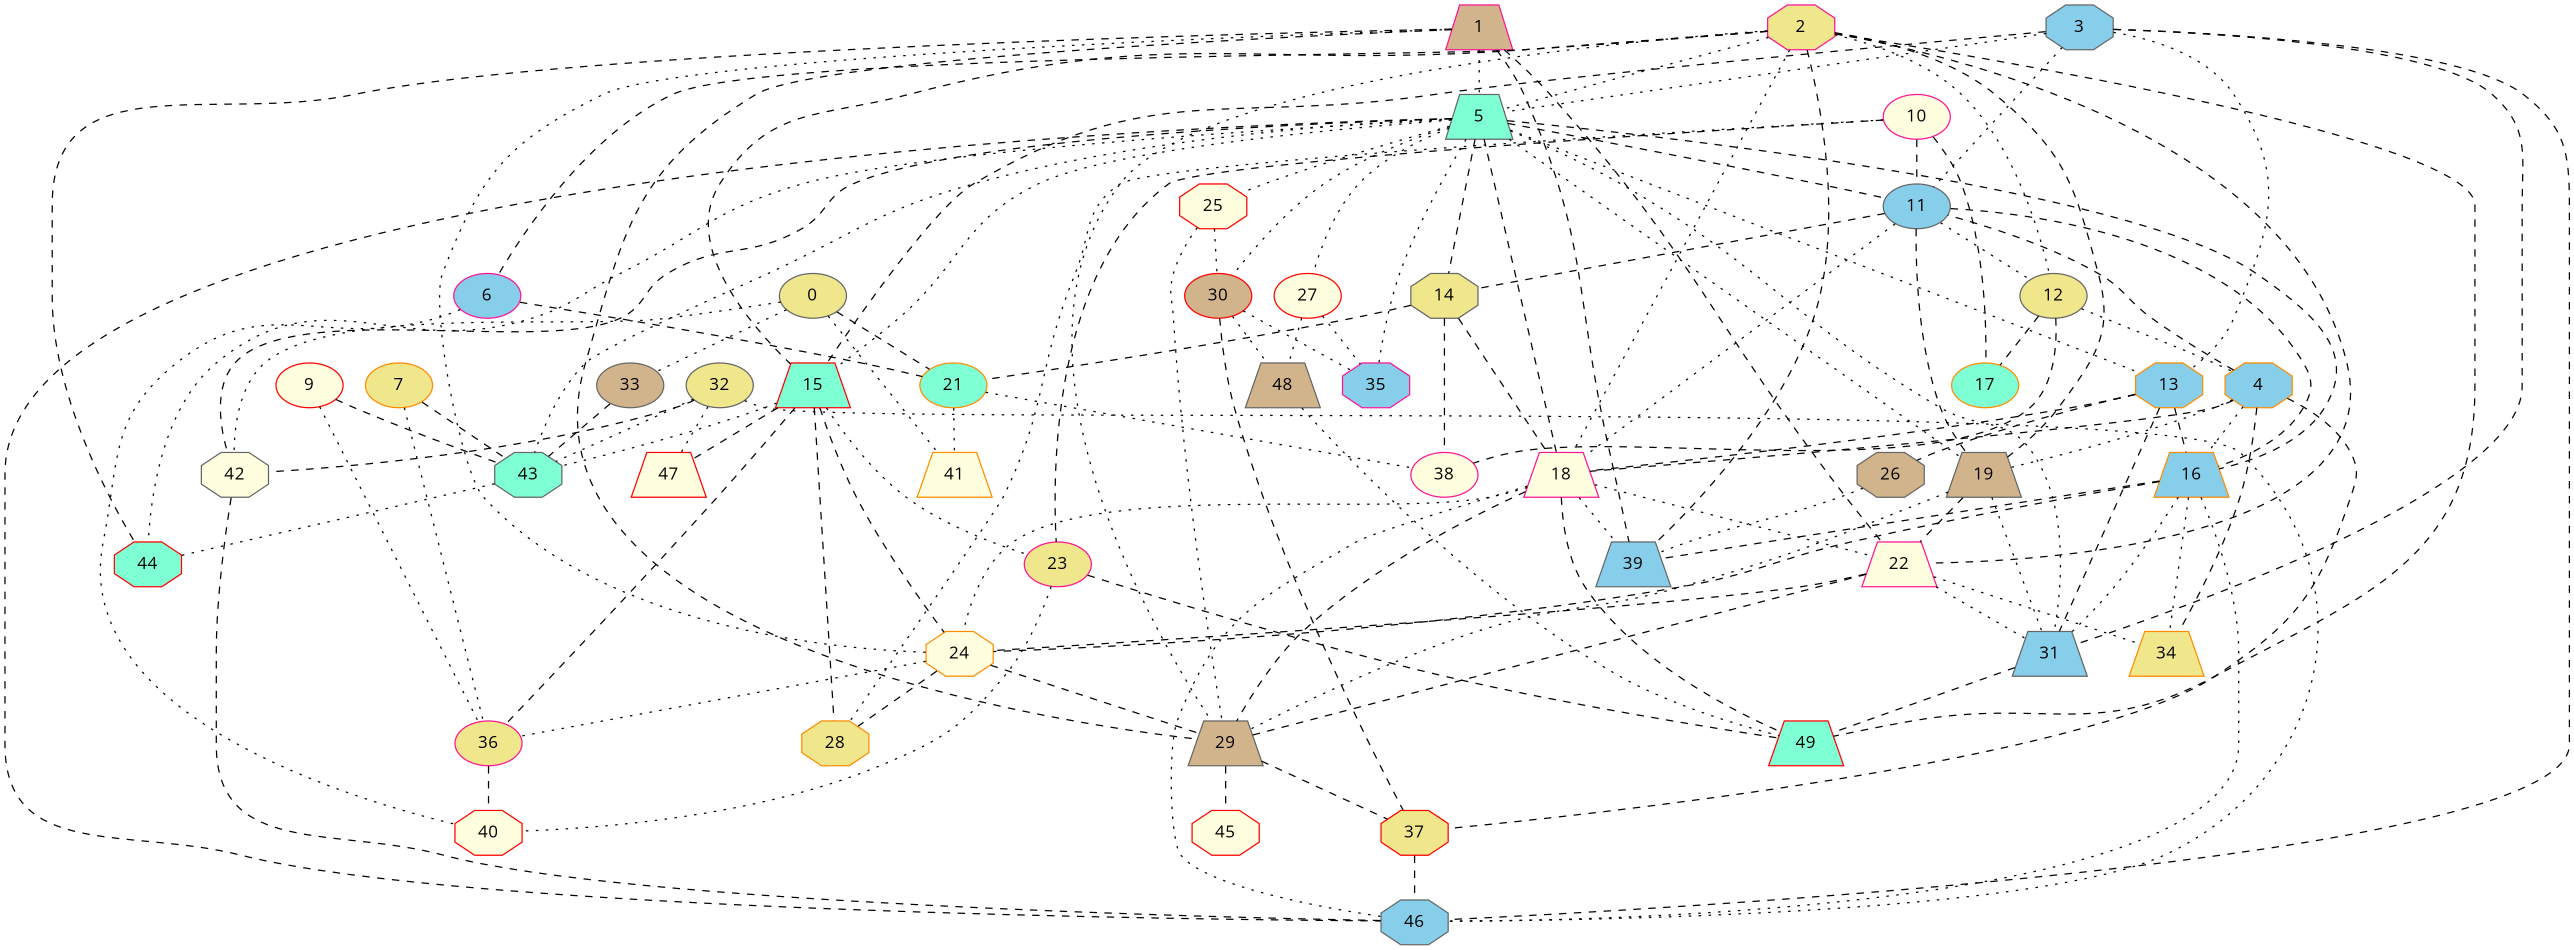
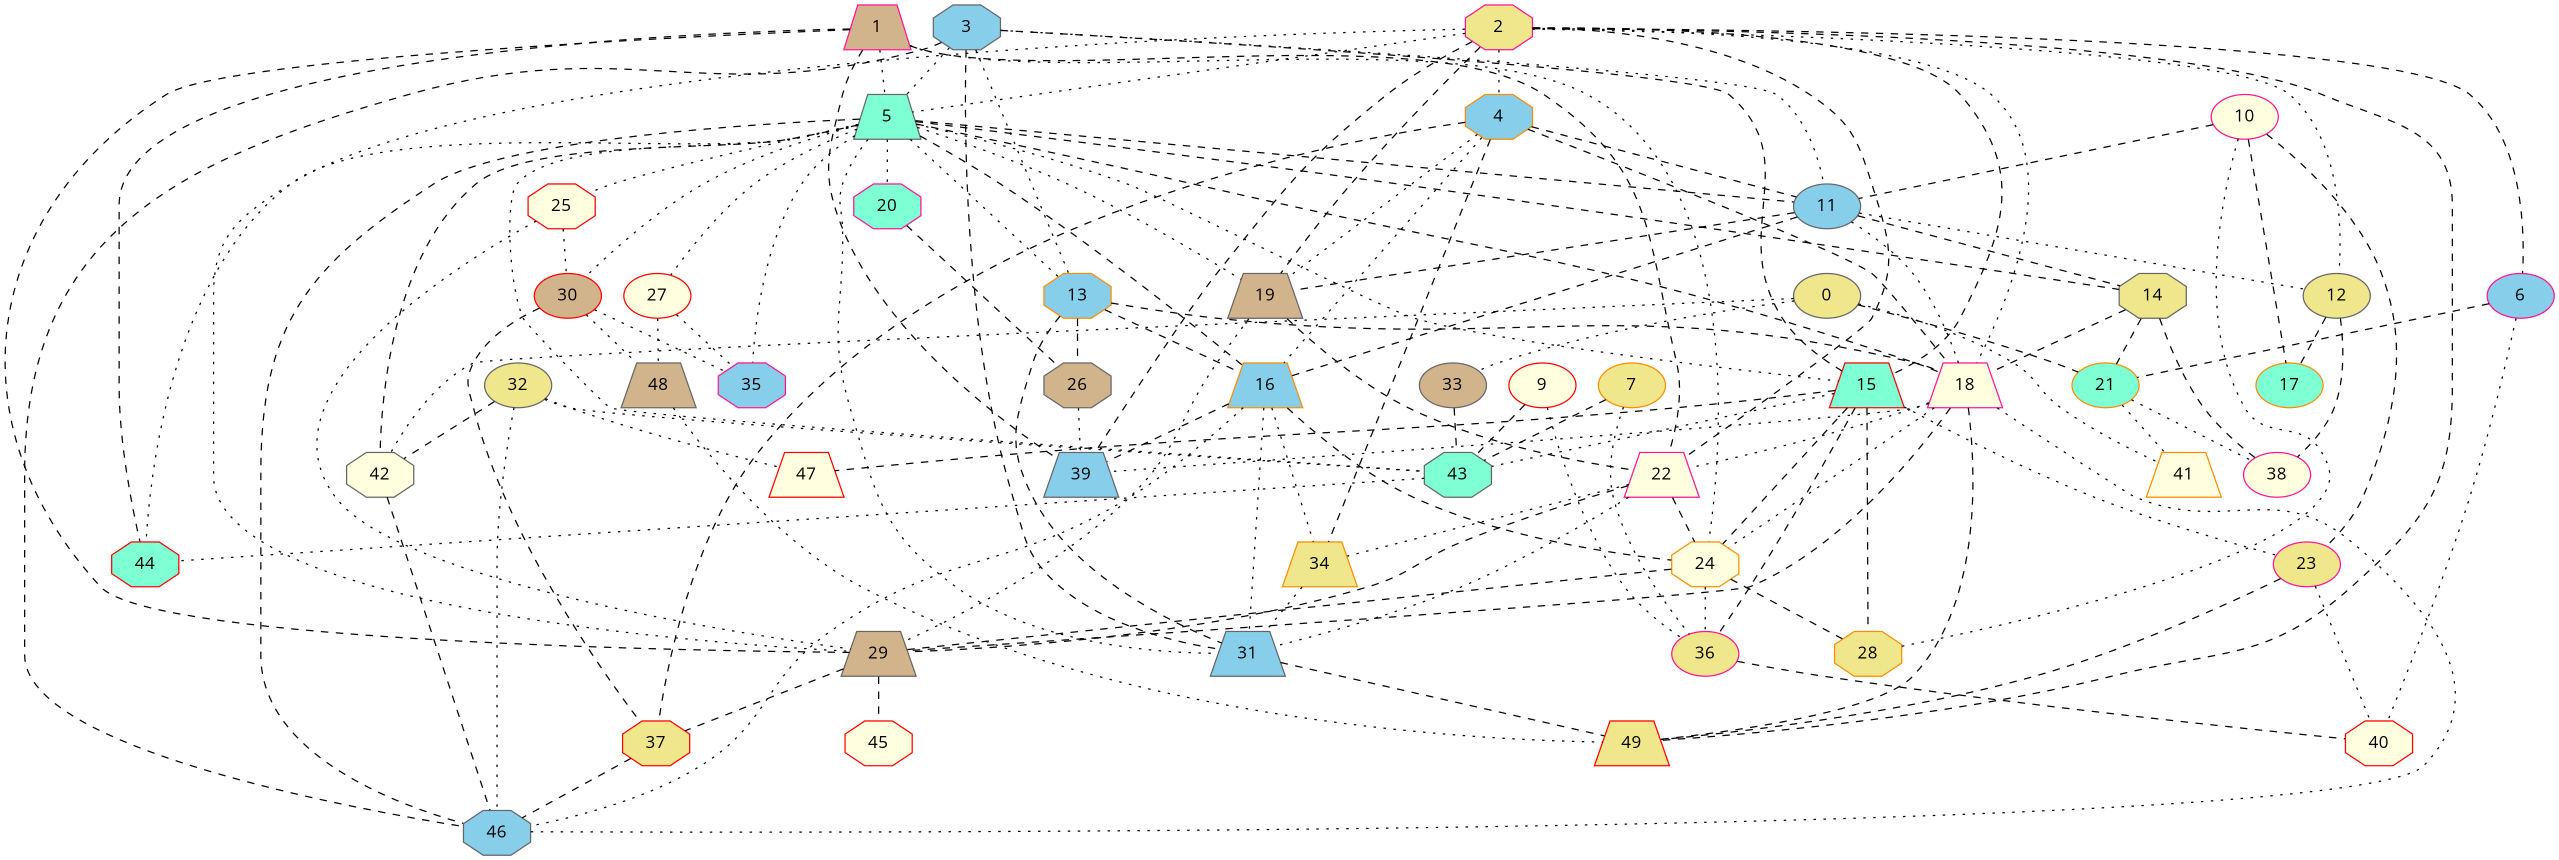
node "20": added
edge "12" -- "4": now "2" -- "4"
edge "19" -- "31": now "34" -- "31"
node "49": fillcolor aquamarine -> khaki
